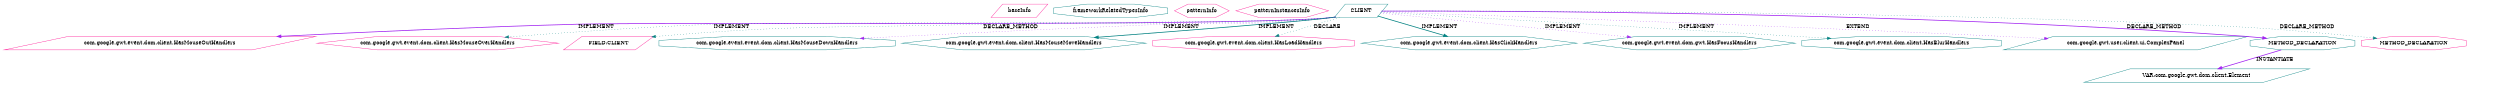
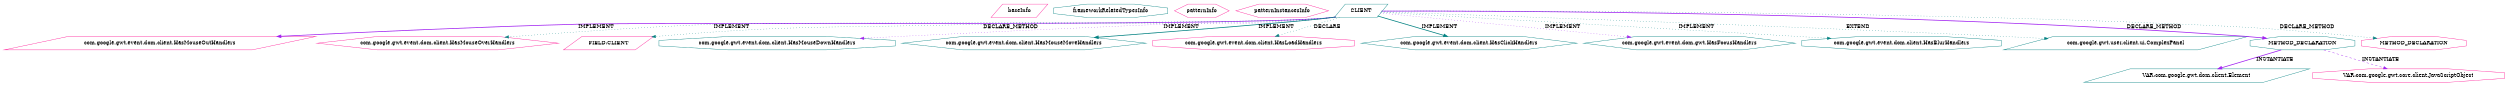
edge "CLIENT" -> "com.google.gwt.user.client.ui.ComplexPanel": color purple -> teal
node "com.google.event.event.dom.client.HasMouseDownHandlers": label "com.google.event.event.dom.client.HasMouseDownHandlers" -> "com.google.gwt.event.dom.client.HasMouseDownHandlers"
node "VAR:com.google.gwt.core.client.JavaScriptObject": added
